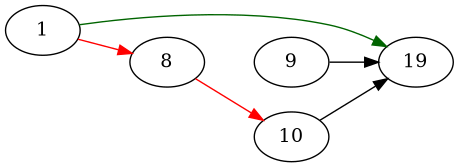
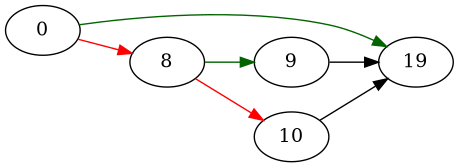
node "1": label "1" -> "0"
edge "8" -> "9": added
